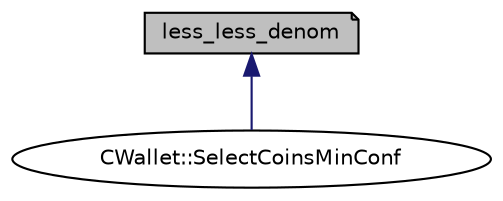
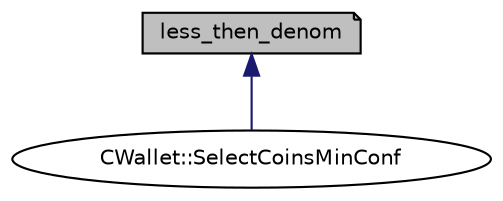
node "less_less_denom": label "less_less_denom" -> "less_then_denom"
